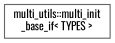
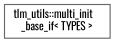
node "multi_utils::multi_init _base_if< TYPES >": label "multi_utils::multi_init _base_if< TYPES >" -> "tlm_utils::multi_init _base_if< TYPES >"
